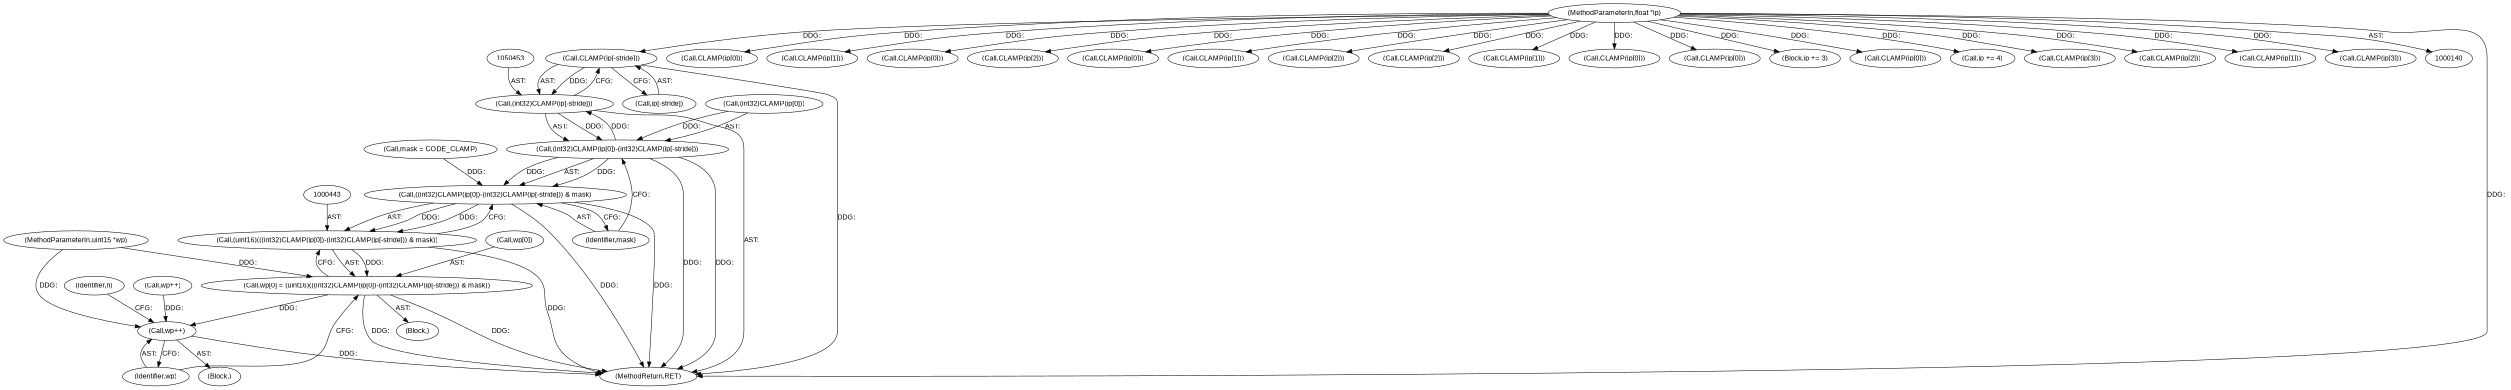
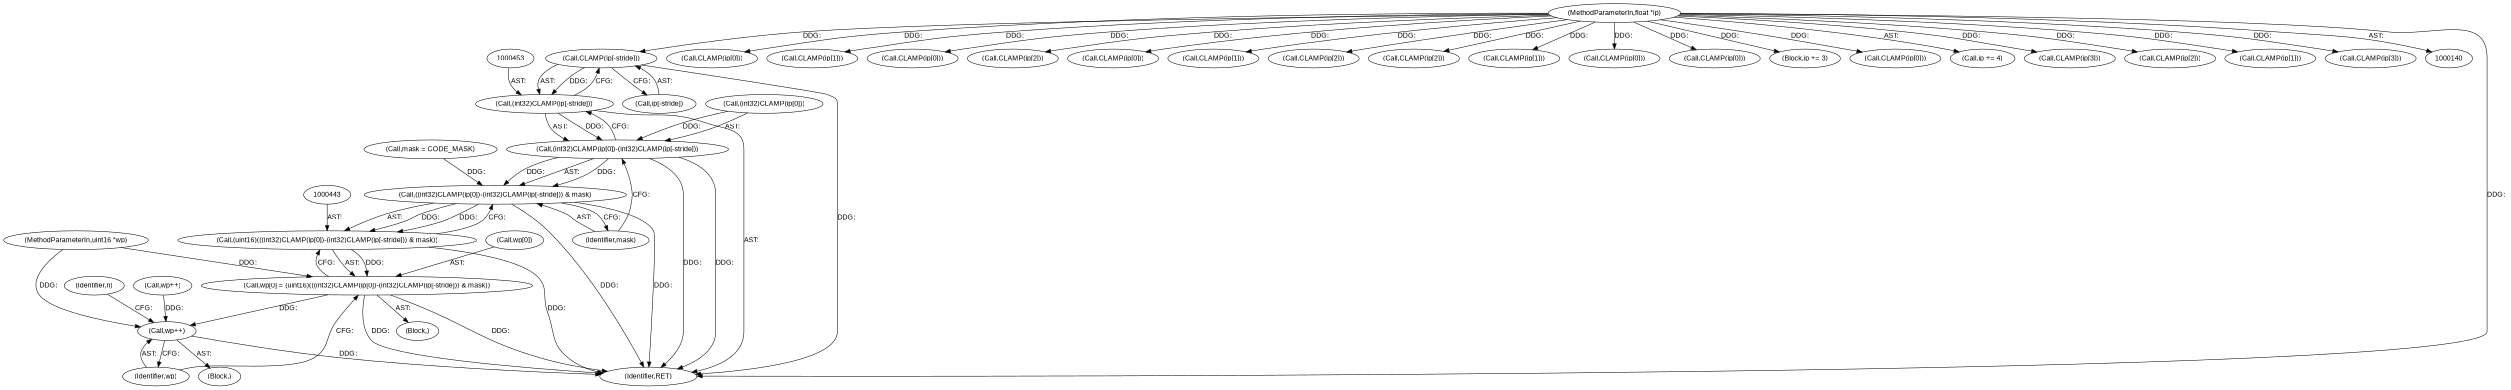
edge "(MethodParameterIn,float *ip)" -> "(Call,ip += 4)": label "DDG: " -> "AST: "
node "1050453": label "1050453" -> "1000453"
edge "(Call,(int32)CLAMP(ip[0])-(int32)CLAMP(ip[-stride]))" -> "(Call,(int32)CLAMP(ip[-stride]))": label "DDG: " -> "CFG: "
node "(Call,mask = CODE_CLAMP)": label "(Call,mask = CODE_CLAMP)" -> "(Call,mask = CODE_MASK)"
node "(MethodParameterIn,uint15 *wp)": label "(MethodParameterIn,uint15 *wp)" -> "(MethodParameterIn,uint16 *wp)"
node "(MethodReturn,RET)": label "(MethodReturn,RET)" -> "(Identifier,RET)"
